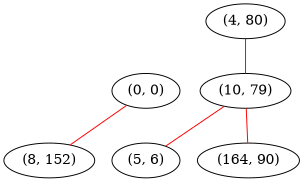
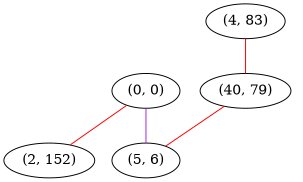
node "(4, 80)": label "(4, 80)" -> "(4, 83)"
node "(10, 79)": label "(10, 79)" -> "(40, 79)"
edge "(0, 0)" -- "(5, 6)": added
node "(8, 152)": label "(8, 152)" -> "(2, 152)"
node "(164, 90)": removed
